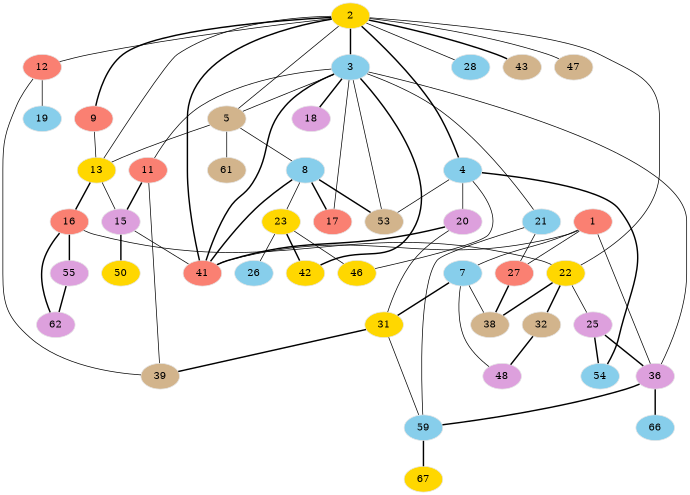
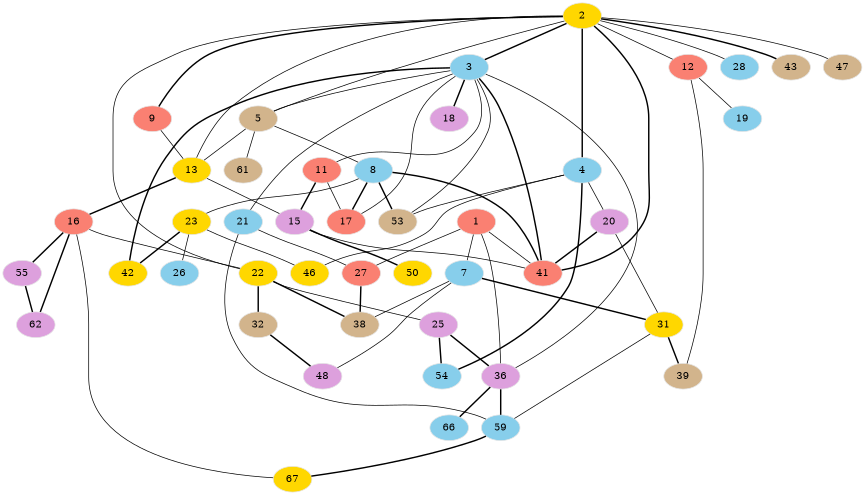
edge "11" -- "39": now "11" -- "17"
edge "16" -- "67": added
